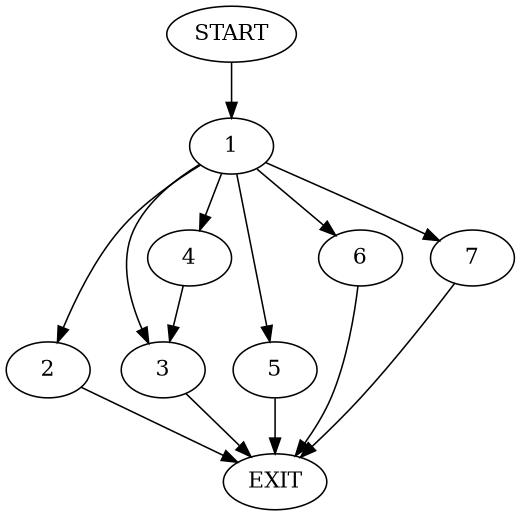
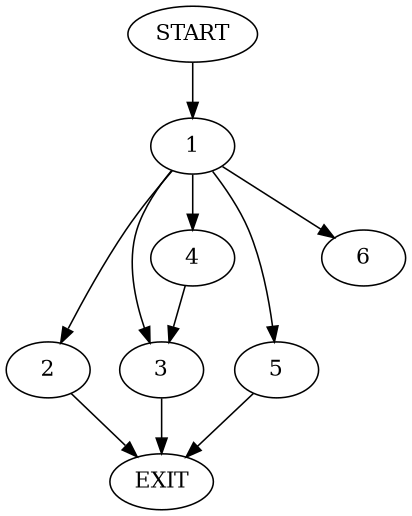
node "7": removed
edge "6" -> "EXIT": removed
